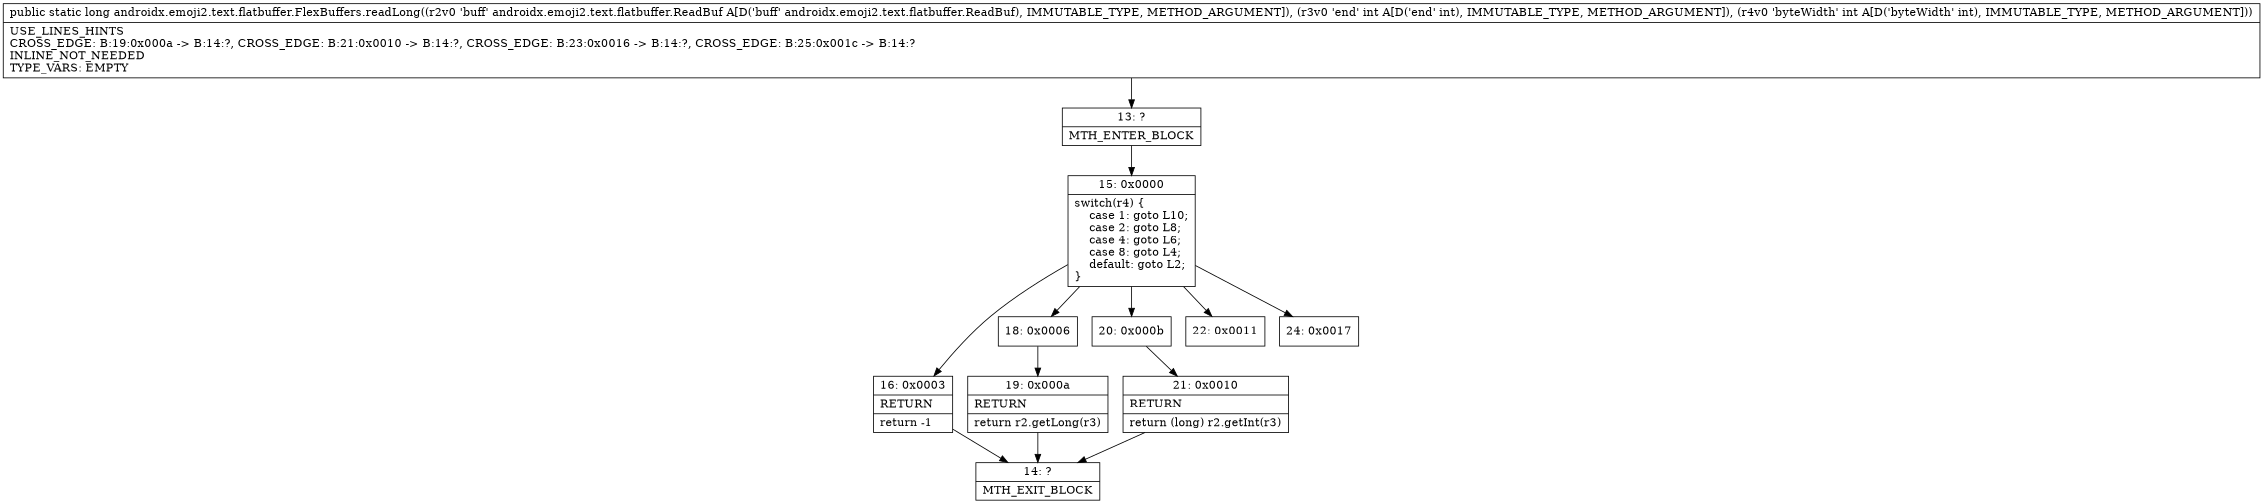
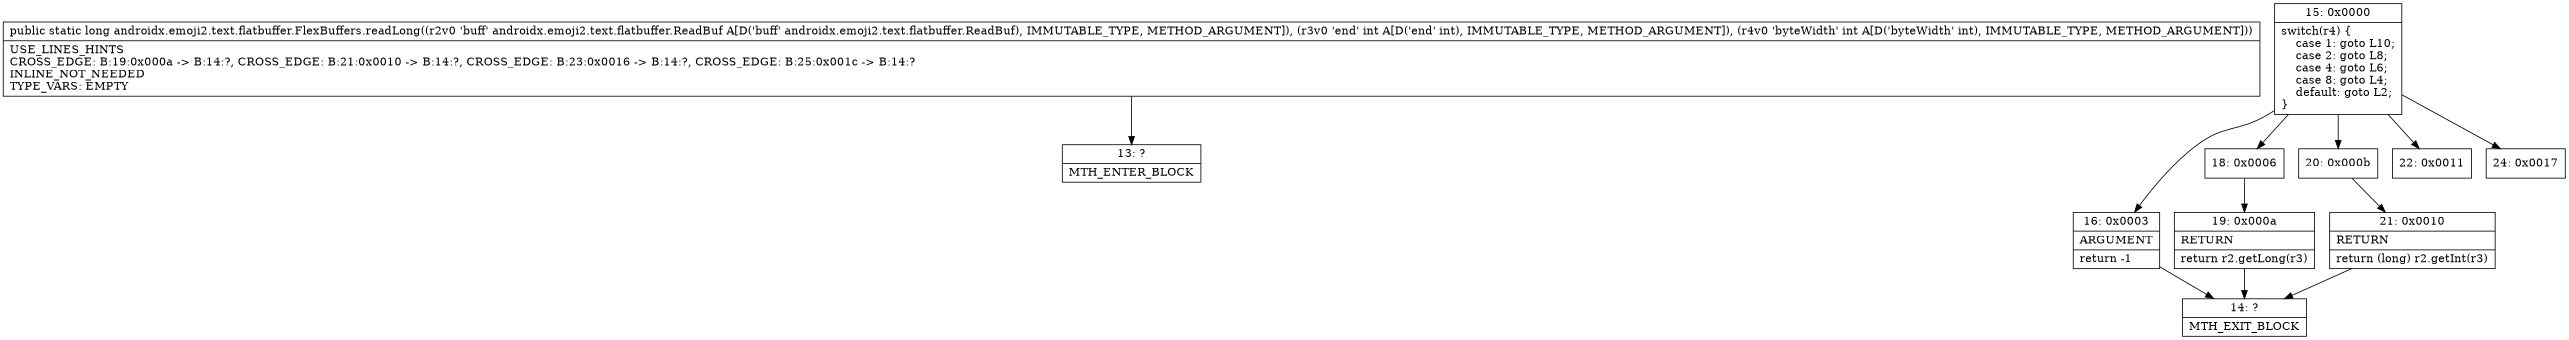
edge "13: ?" -> "15: 0x0000": removed
node "16: 0x0003": text "RETURN" -> "ARGUMENT"
